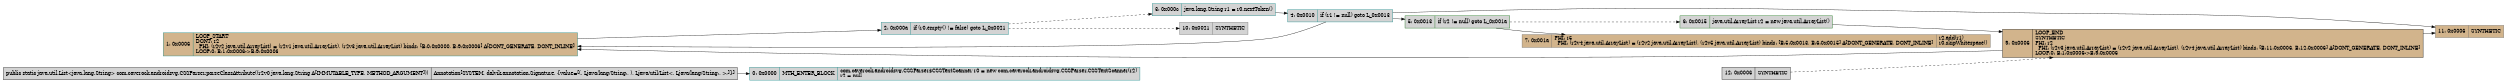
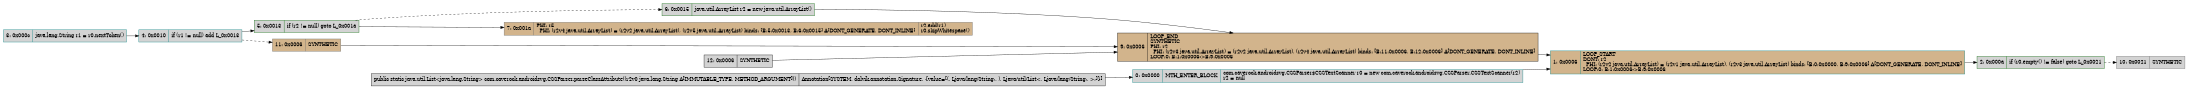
edge "4: 0x0010" -> "11: 0x0006": style solid -> dashed
node "4: 0x0010": text "if (r1 != null) goto L_0x0013" -> "if (r1 != null) add L_0x0013"
edge "2: 0x000a" -> "3: 0x000c": removed
node "2: 0x000a": color teal -> darkgreen
edge "9: 0x0006" -> "11: 0x0006": reversed
edge "4: 0x0010" -> "1: 0x0006": now "0: 0x0000" -> "1: 0x0006"
edge "12: 0x0006" -> "9: 0x0006": style dashed -> solid
